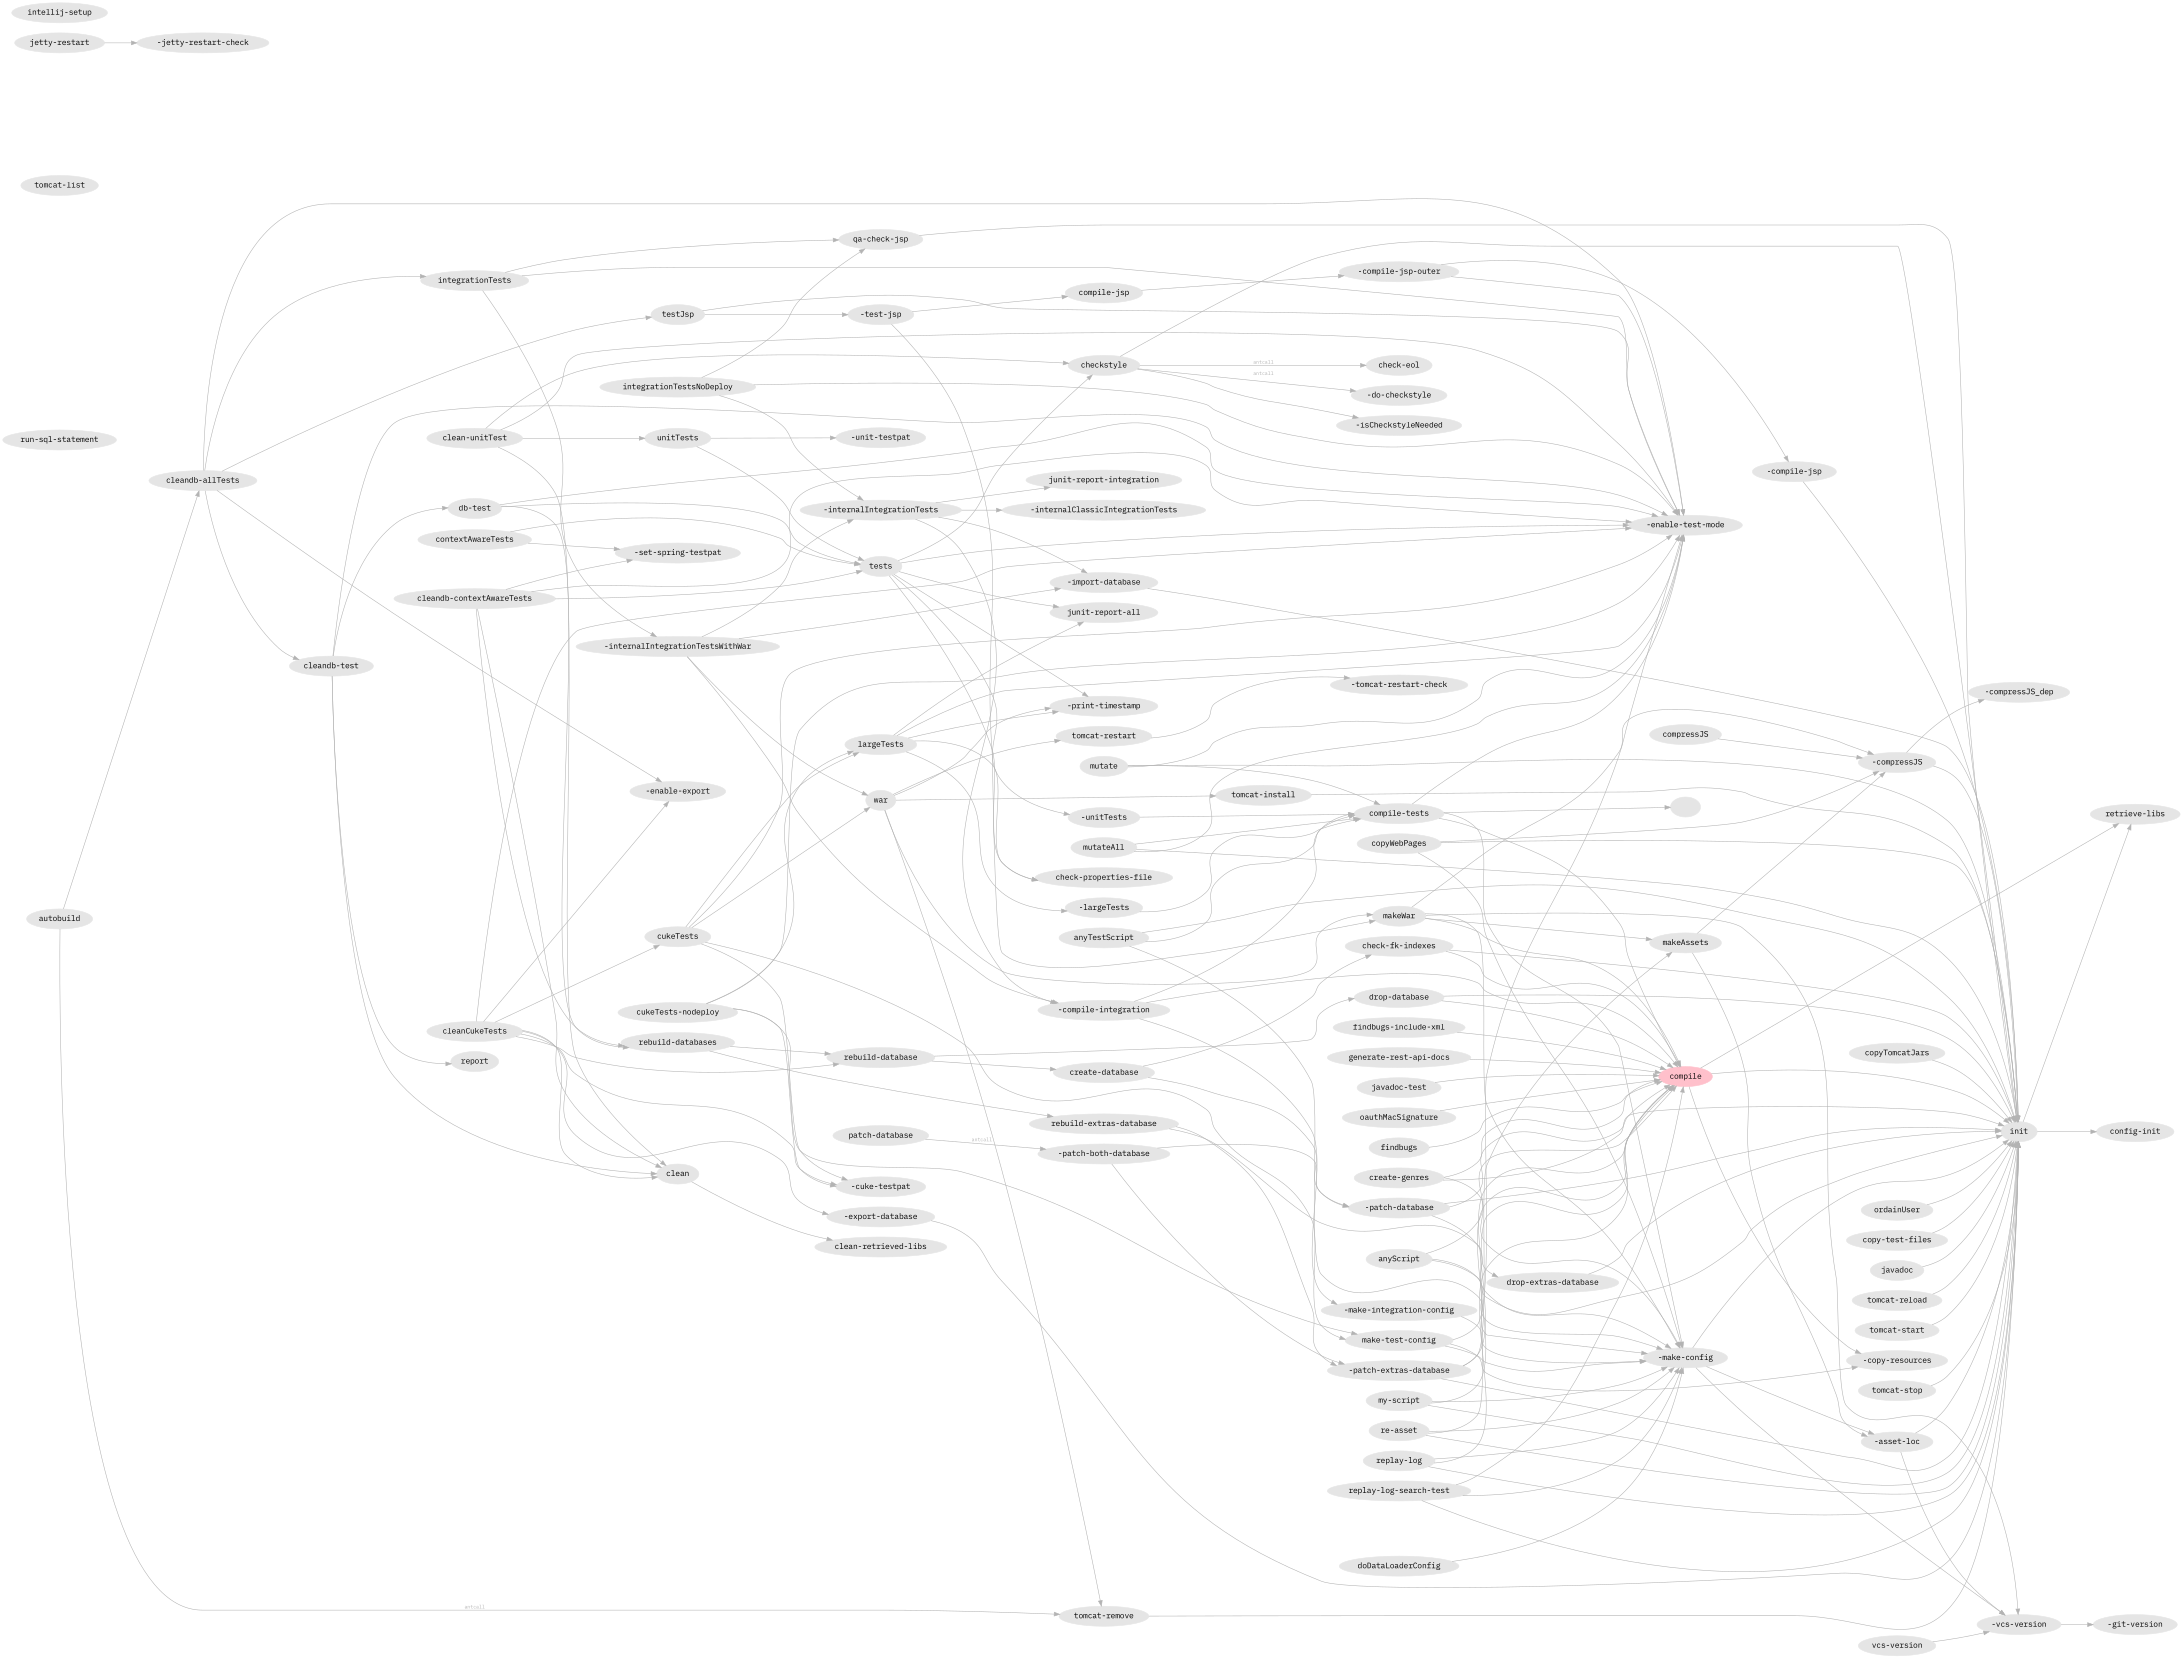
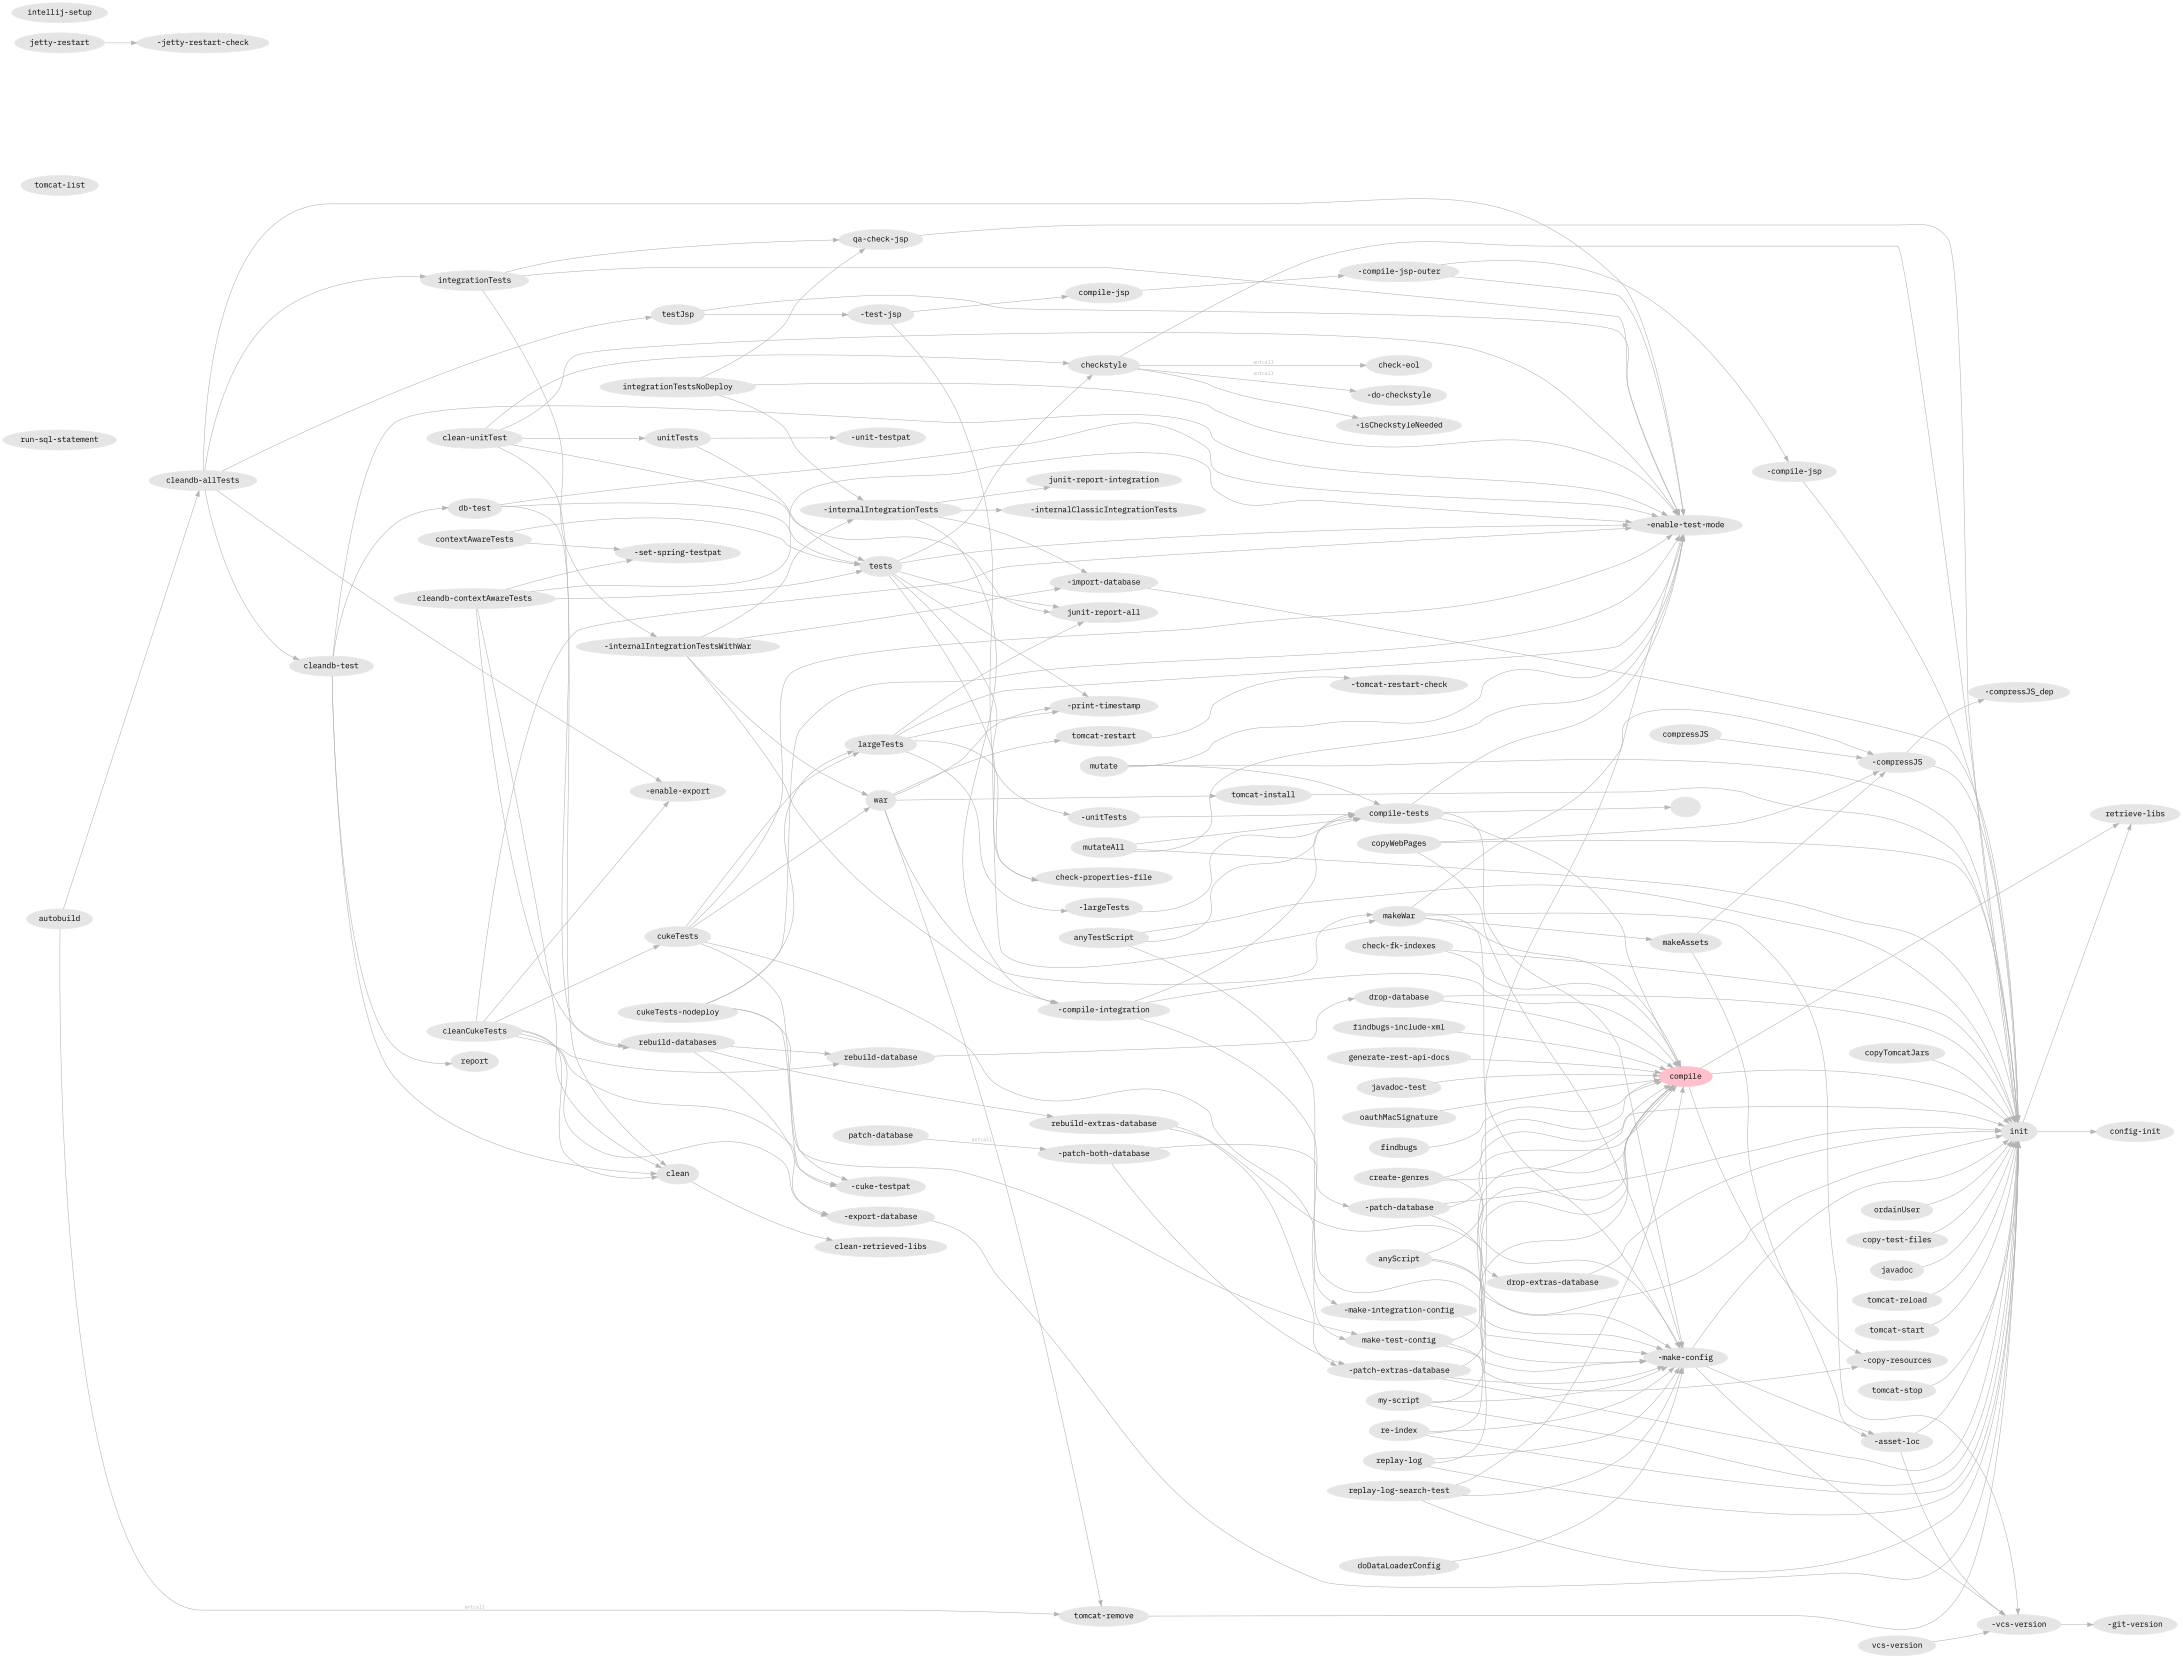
edge "clean-unitTest" -> "junit-report-all": added
node "create-database": removed
edge "rebuild-databases" -> "-export-database": added
edge "-patch-extras-database" -> "makeAssets": now "-patch-extras-database" -> "-make-config"
node "re-asset": label "re-asset" -> "re-index"
